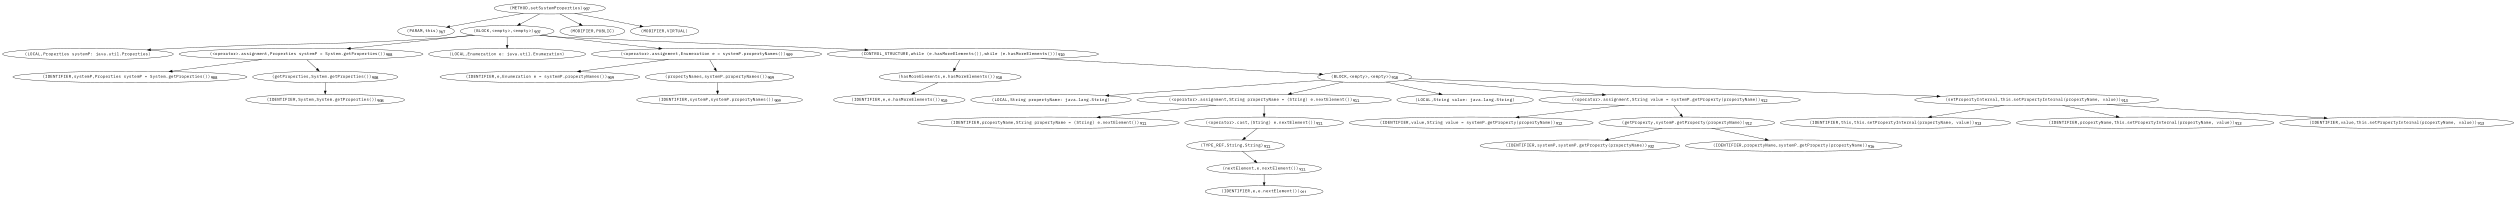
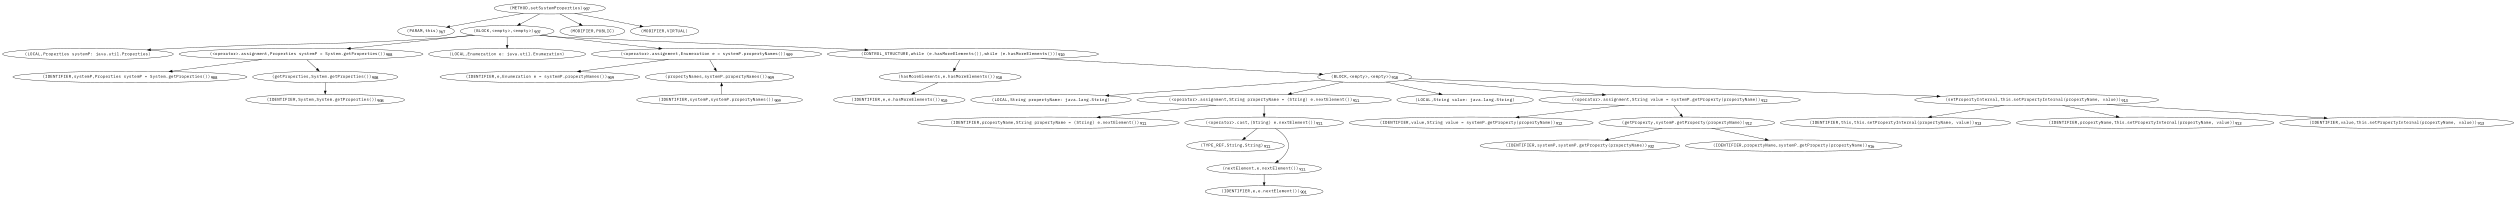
edge "(propertyNames,systemP.propertyNames())" -> "(IDENTIFIER,systemP,systemP.propertyNames())": reversed
edge "(TYPE_REF,String,String)" -> "(nextElement,e.nextElement())": now "(<operator>.cast,(String) e.nextElement())" -> "(nextElement,e.nextElement())"
node "(IDENTIFIER,e,e.nextElement())": text "911" -> "901"
